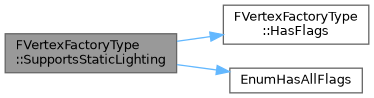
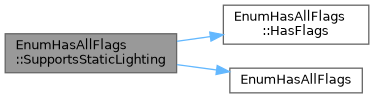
node "FVertexFactoryType ::HasFlags": label "FVertexFactoryType ::HasFlags" -> "EnumHasAllFlags ::HasFlags"
node "FVertexFactoryType ::SupportsStaticLighting": label "FVertexFactoryType ::SupportsStaticLighting" -> "EnumHasAllFlags ::SupportsStaticLighting"
